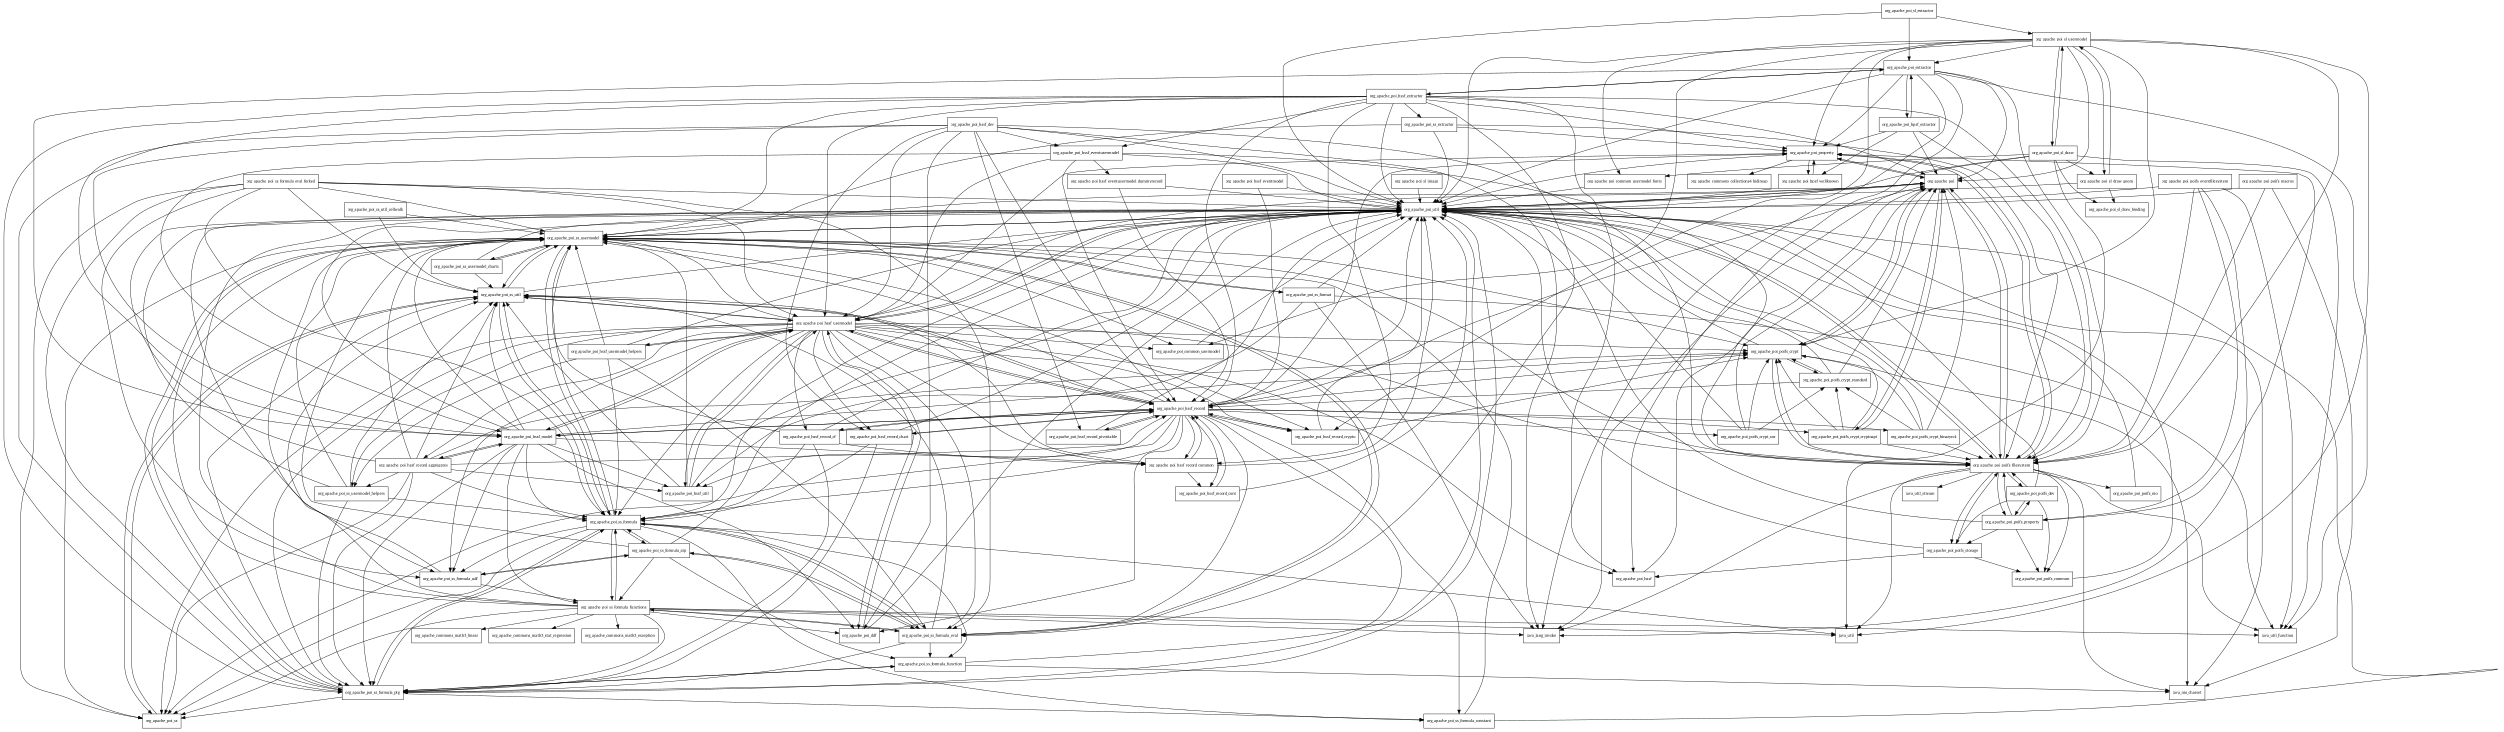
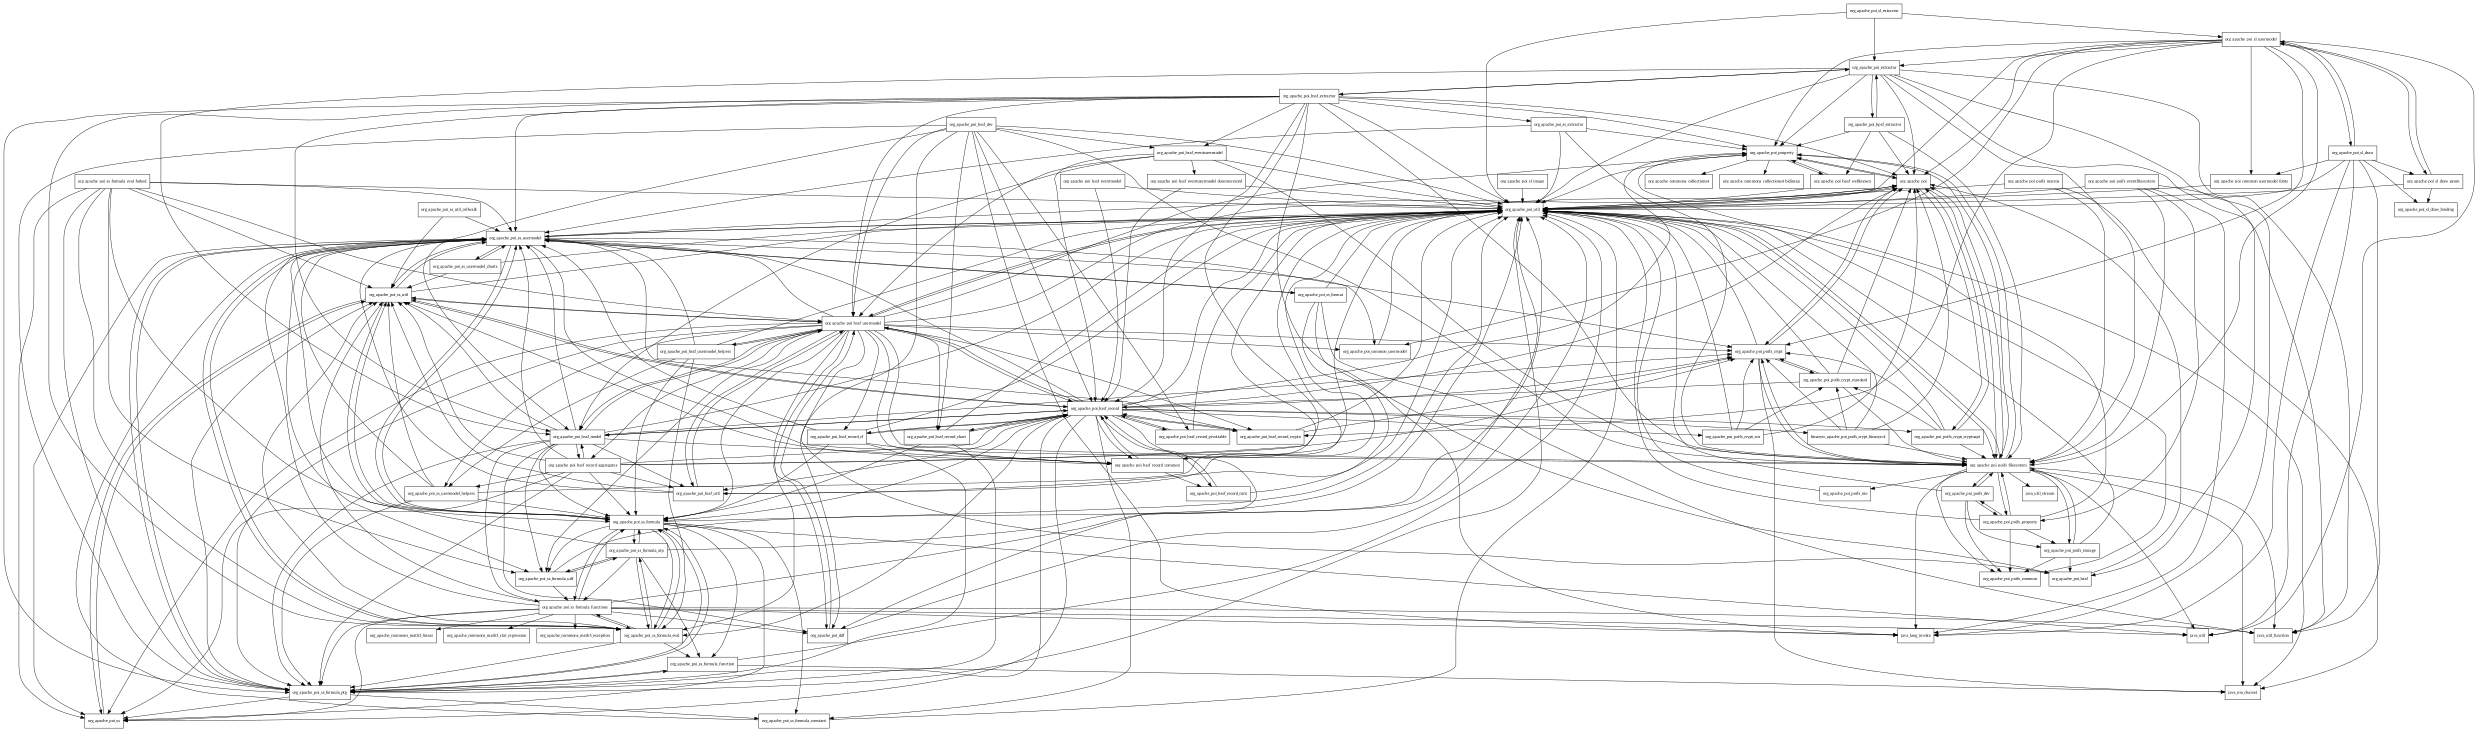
node "org_apache_commons_collections4": added
edge "org_apache_poi_poifs_crypt_standard" -> "org_apache_poi_poifs_filesystem": added
node "org_apache_poi_poifs_crypt_binaryrc4": label "org_apache_poi_poifs_crypt_binaryrc4" -> "binaryrc_apache_poi_poifs_crypt_binaryrc4"
